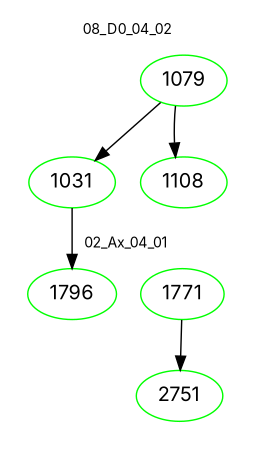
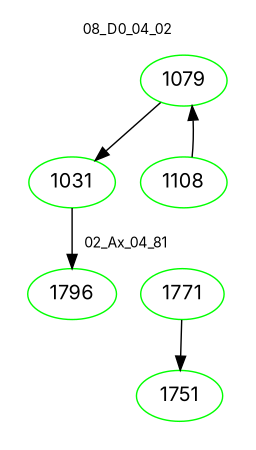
edge "1079" -> "1108": reversed
cluster "02_Ax_04_01": label "02_Ax_04_01" -> "02_Ax_04_81"
node "2751": label "2751" -> "1751"
